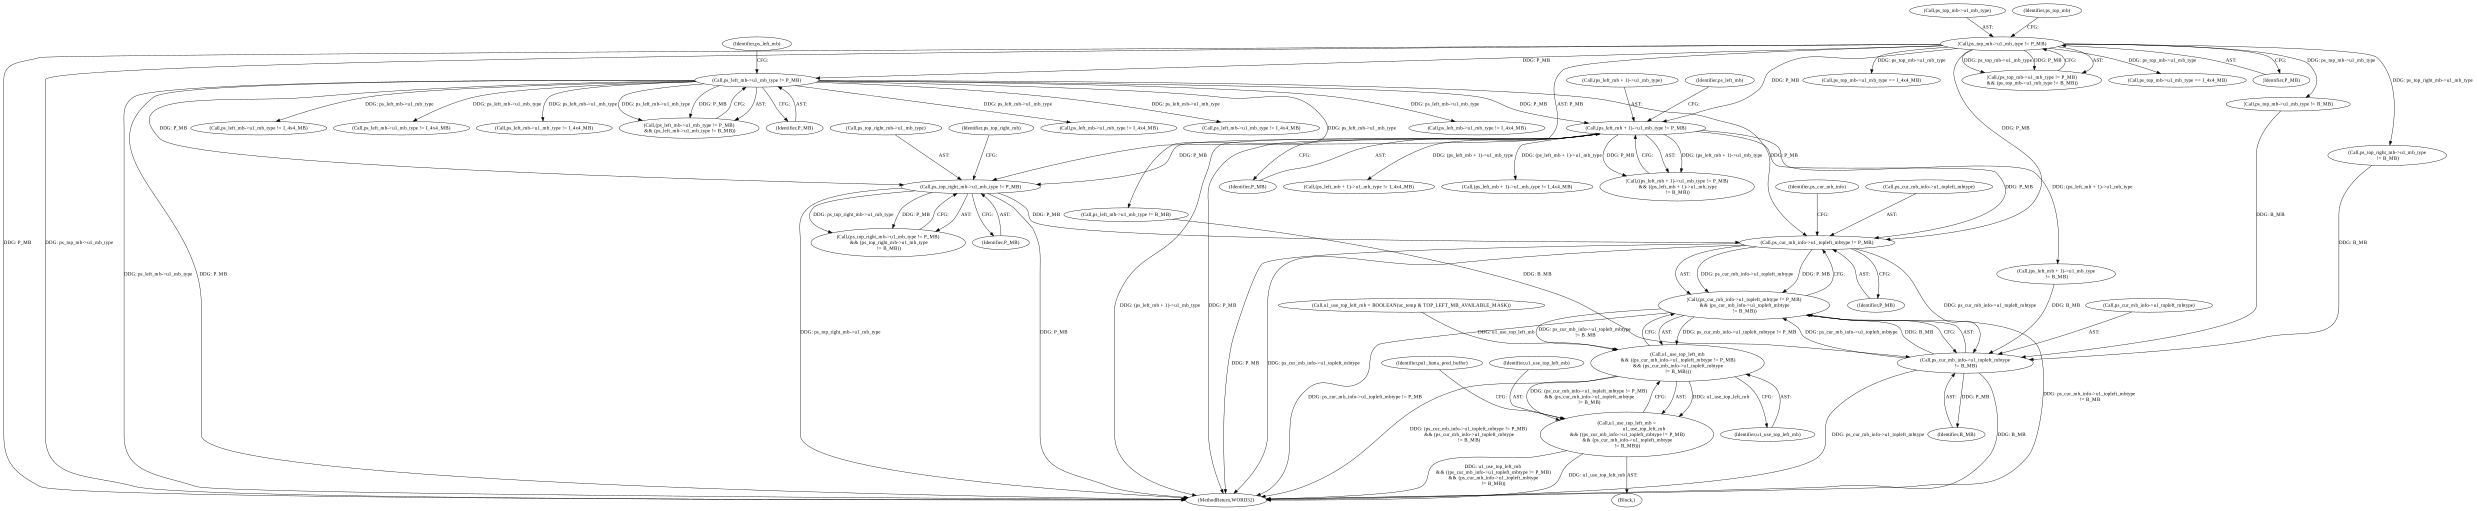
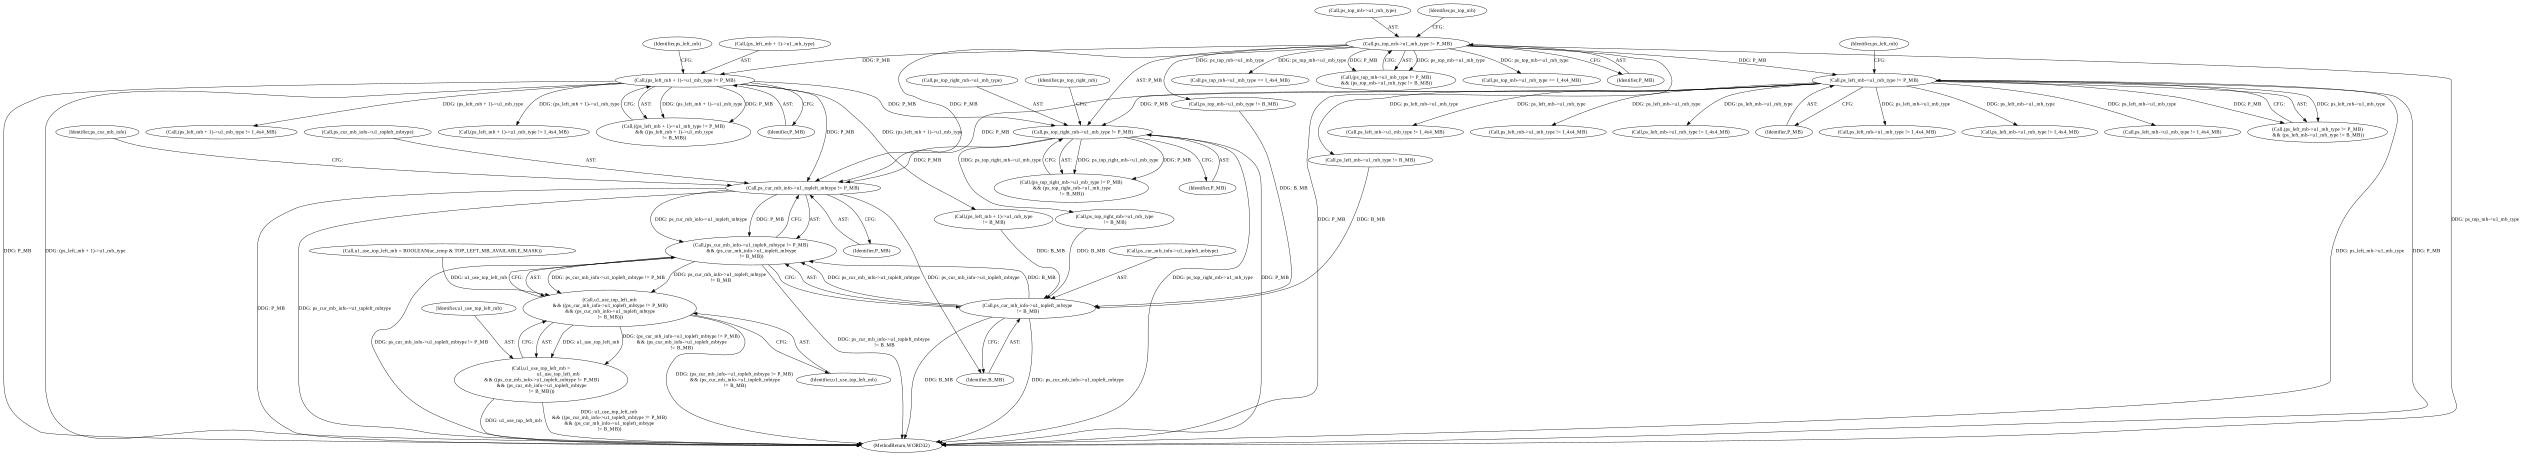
edge "(Call,ps_top_mb->u1_mb_type != P_MB)" -> "(Call,ps_top_right_mb->u1_mb_type != B_MB)": now "(Call,ps_top_right_mb->u1_mb_type != P_MB)" -> "(Call,ps_top_right_mb->u1_mb_type != B_MB)"
edge "(Call,ps_left_mb->u1_mb_type != P_MB)" -> "(Call,(ps_left_mb + 1)->u1_mb_type != P_MB)": removed, label "DDG: P_MB"
edge "(Call,ps_cur_mb_info->u1_topleft_mbtype != P_MB)" -> "(Call,ps_cur_mb_info->u1_topleft_mbtype != B_MB)": now "(Call,ps_cur_mb_info->u1_topleft_mbtype != P_MB)" -> "(Identifier,B_MB)"
node "(Identifier,pu1_luma_pred_buffer)": removed
edge "(Call,ps_cur_mb_info->u1_topleft_mbtype != B_MB)" -> "(Identifier,B_MB)": label "DDG: P_MB" -> "CFG: "
node "(Block,)": removed
